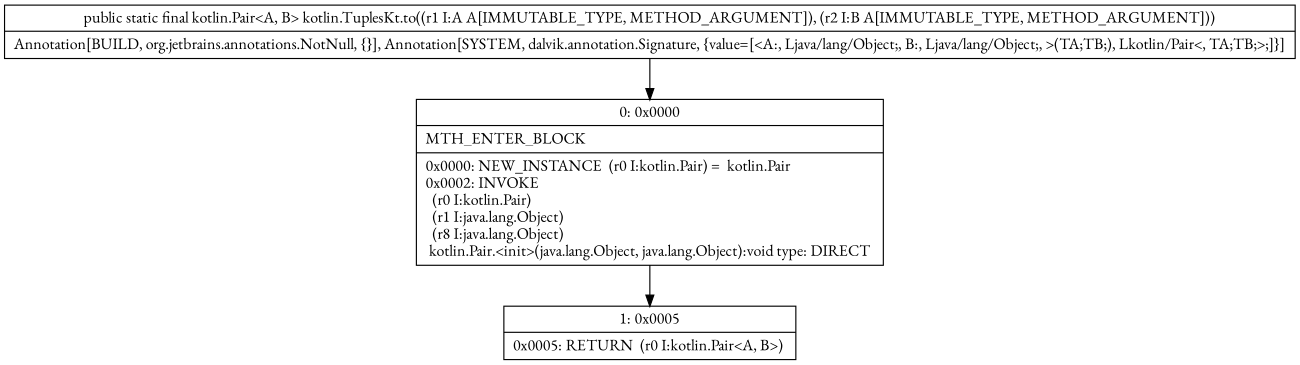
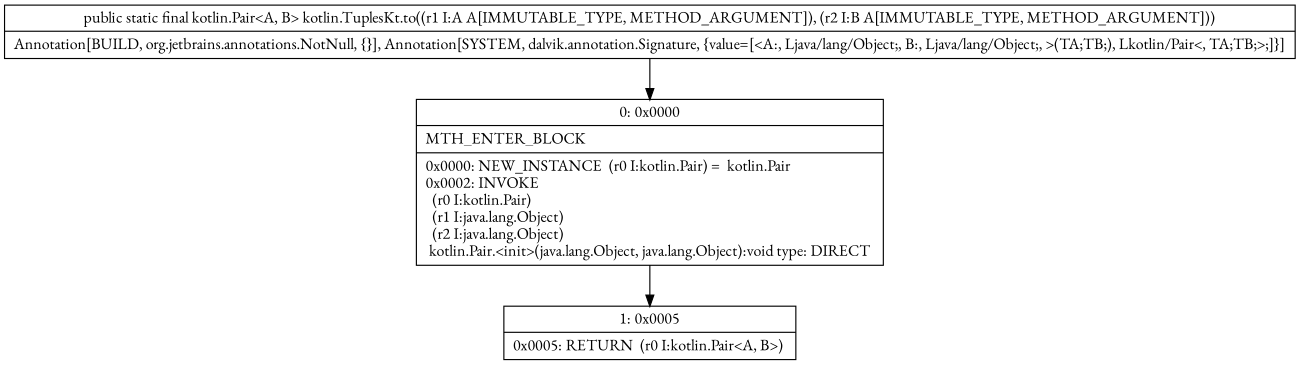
node "0: 0x0000": text "(r8 I:java.lang.Object)" -> "(r2 I:java.lang.Object)"
